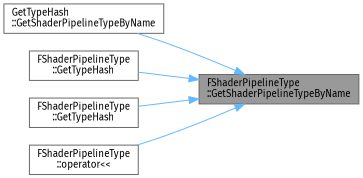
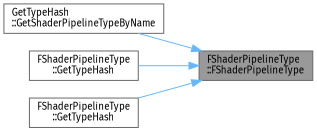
node "FShaderPipelineType ::GetShaderPipelineTypeByName": label "FShaderPipelineType ::GetShaderPipelineTypeByName" -> "FShaderPipelineType ::FShaderPipelineType"
node "FShaderPipelineType ::operator<<": removed
